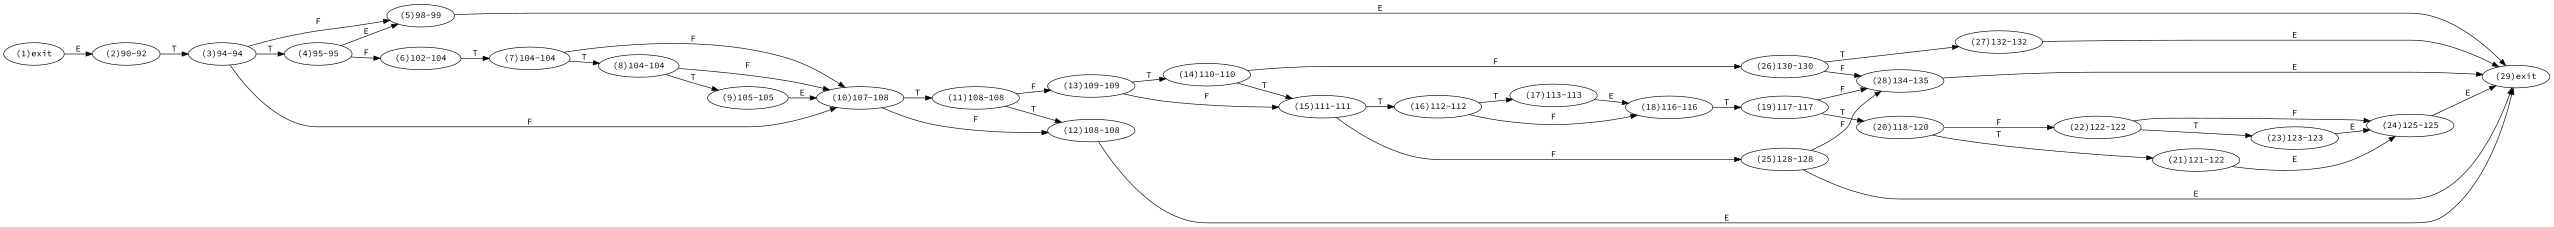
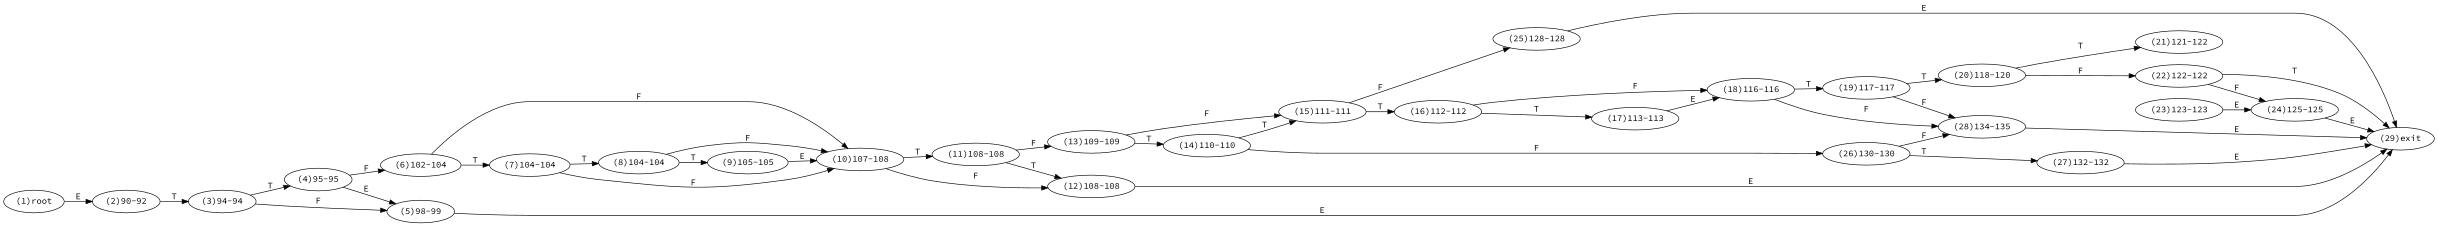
node "(1)exit": label "(1)exit" -> "(1)root"
edge "(3)94-94" -> "(10)107-108": now "(6)102-104" -> "(10)107-108"
edge "(25)128-128" -> "(28)134-135": now "(18)116-116" -> "(28)134-135"
edge "(22)122-122" -> "(23)123-123": now "(22)122-122" -> "(29)exit"
edge "(21)121-122" -> "(24)125-125": removed, label "E"
